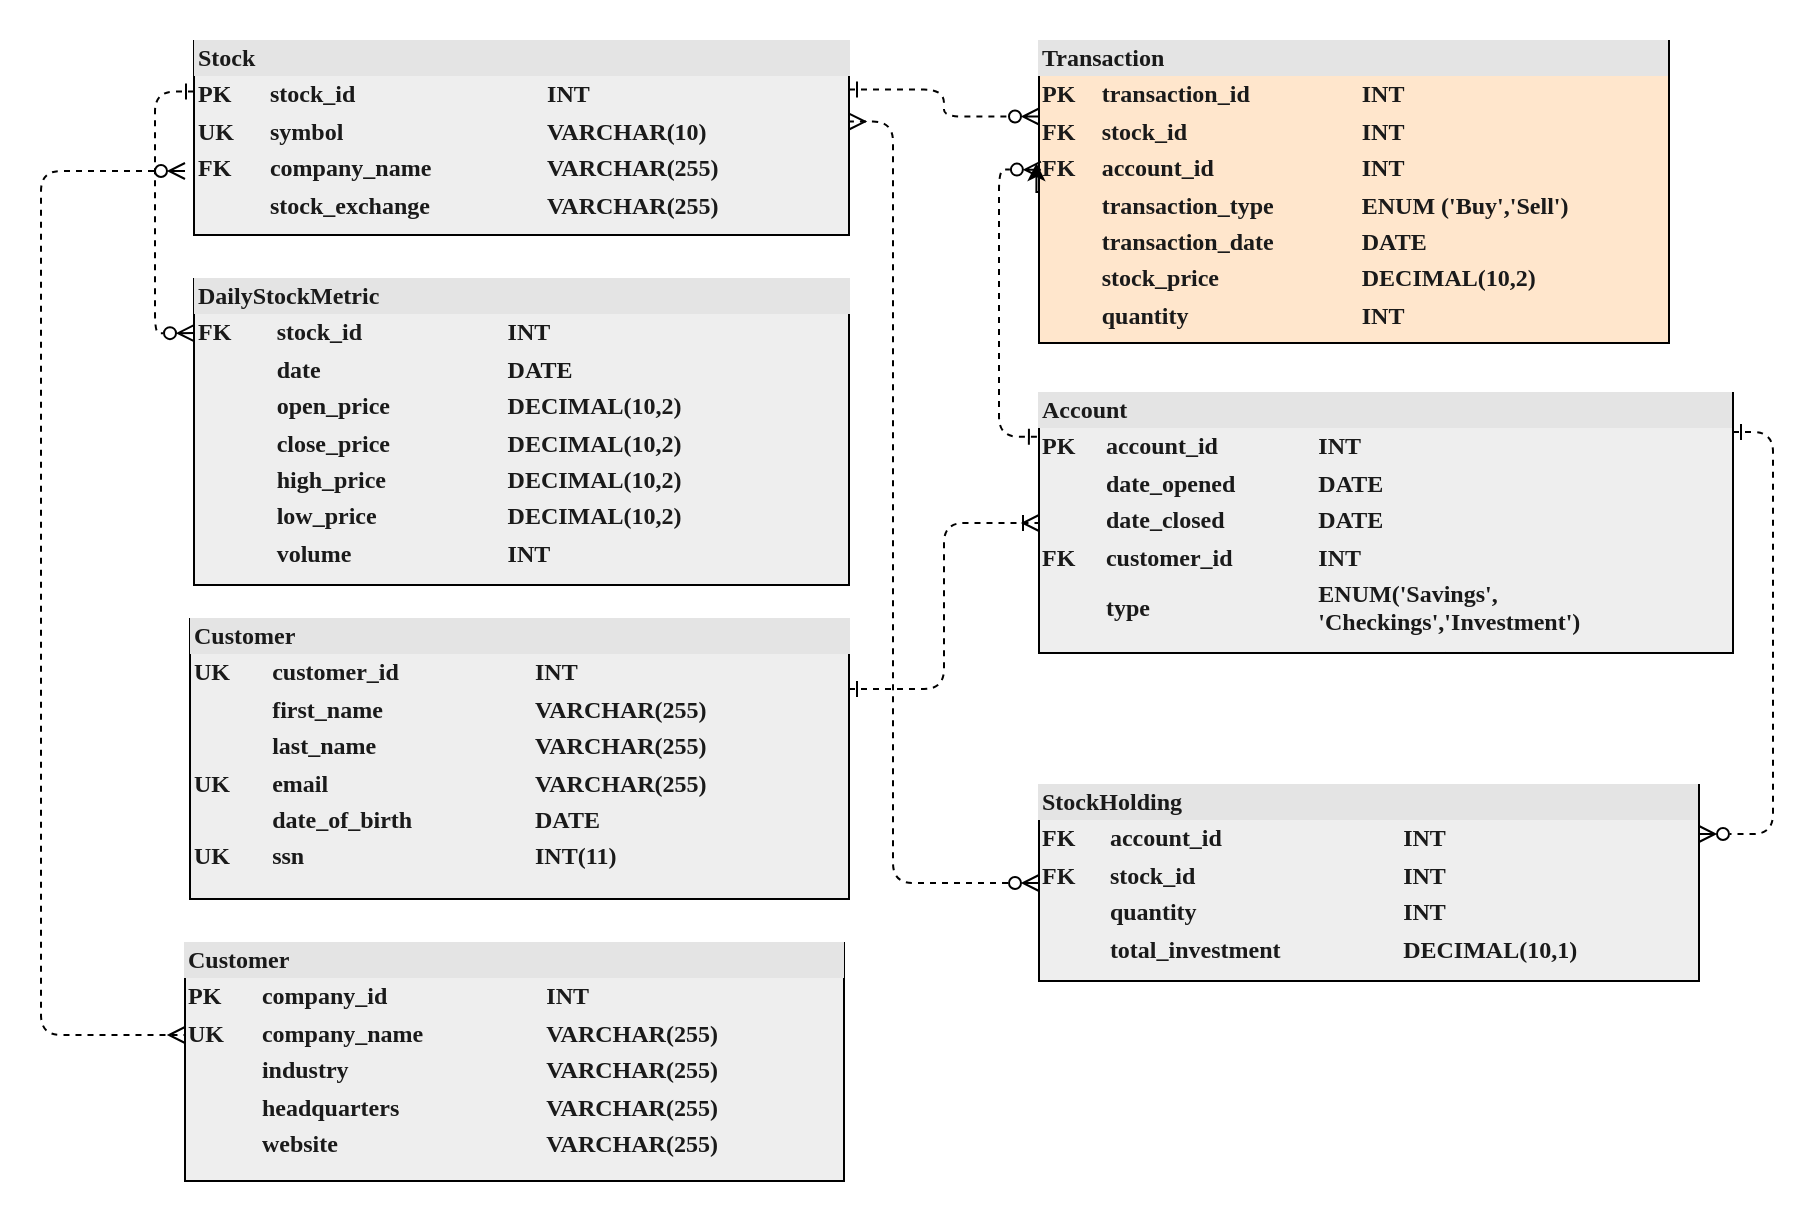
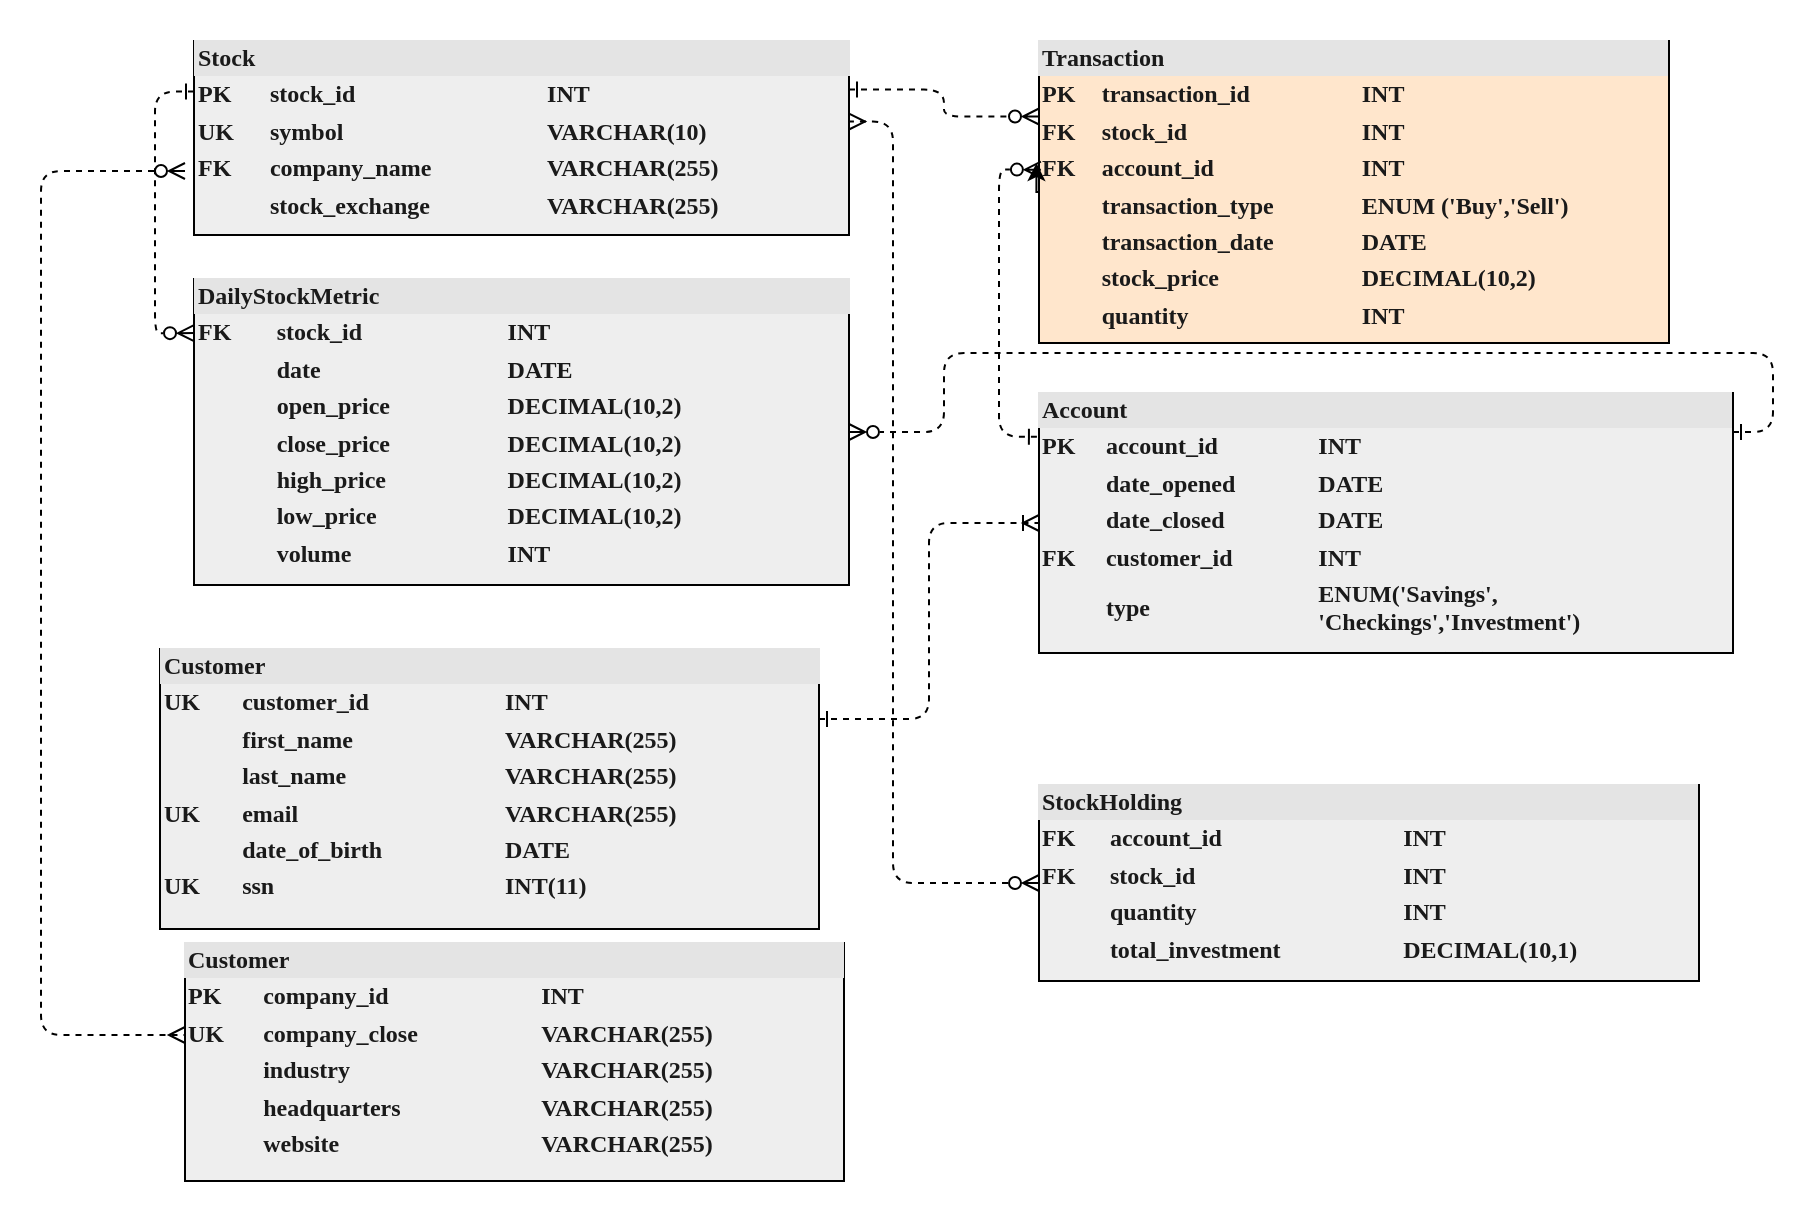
edge "Account PK account_id INT date_opened DATE date_closed DATE FK customer_id INT type ENUM('Savings', 'Checkings','Investment') name VARCHAR(100) balance DECIMAL(12,2)" -- "StockHolding FK account_id INT FK stock_id INT quantity INT total_investment DECIMAL(10,1)": now "Account PK account_id INT date_opened DATE date_closed DATE FK customer_id INT type ENUM('Savings', 'Checkings','Investment') name VARCHAR(100) balance DECIMAL(12,2)" -- "DailyStockMetric FK stock_id INT date DATE open_price DECIMAL(10,2) close_price DECIMAL(10,2) high_price DECIMAL(10,2) low_price DECIMAL(10,2) volume INT"
node "Customer UK customer_id INT first_name VARCHAR(255) last_name VARCHAR(255) UK email VARCHAR(255) date_of_birth DATE UK ssn INT(11)": moved (520, 759) -> (490, 789)
node "Customer PK company_id INT UK company_name VARCHAR(255) industry VARCHAR(255) headquarters VARCHAR(255) website VARCHAR(255)": label "Customer PK company_id INT UK company_name VARCHAR(255) industry VARCHAR(255) headquarters VARCHAR(255) website VARCHAR(255)" -> "Customer PK company_id INT UK company_close VARCHAR(255) industry VARCHAR(255) headquarters VARCHAR(255) website VARCHAR(255)"
